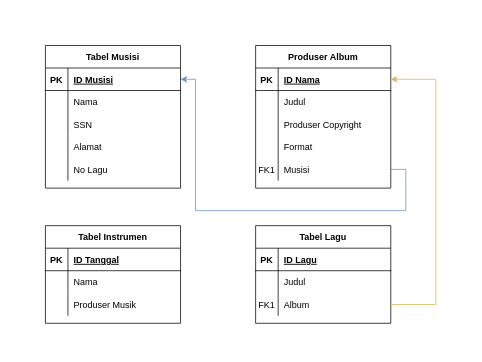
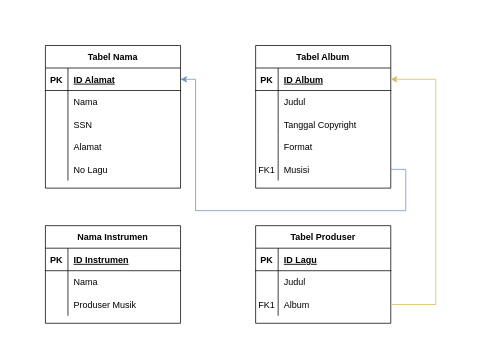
node "Tabel Musisi": label "Tabel Musisi" -> "Tabel Nama"
node "Produser Album": label "Produser Album" -> "Tabel Album"
node "ID Musisi": label "ID Musisi" -> "ID Alamat"
node "ID Nama": label "ID Nama" -> "ID Album"
node "Produser Copyright": label "Produser Copyright" -> "Tanggal Copyright"
node "Tabel Instrumen": label "Tabel Instrumen" -> "Nama Instrumen"
node "Tabel Lagu": label "Tabel Lagu" -> "Tabel Produser"
node "ID Tanggal": label "ID Tanggal" -> "ID Instrumen"
